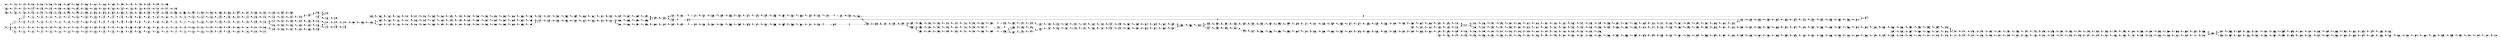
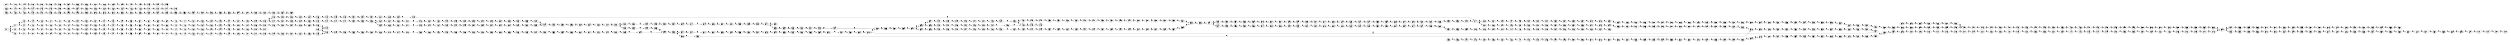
node "S151": added
edge "S351" -> "S355": now "S347" -> "S355"
edge "S139" -> "S141": now "S139" -> "S146"
node "S152": added
